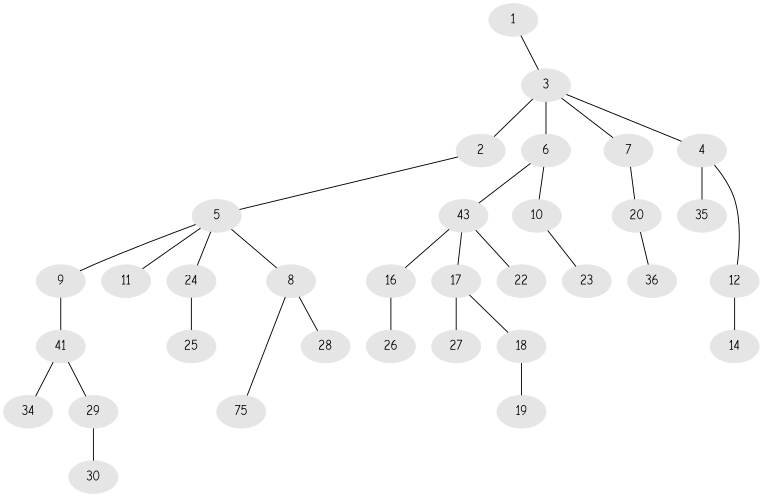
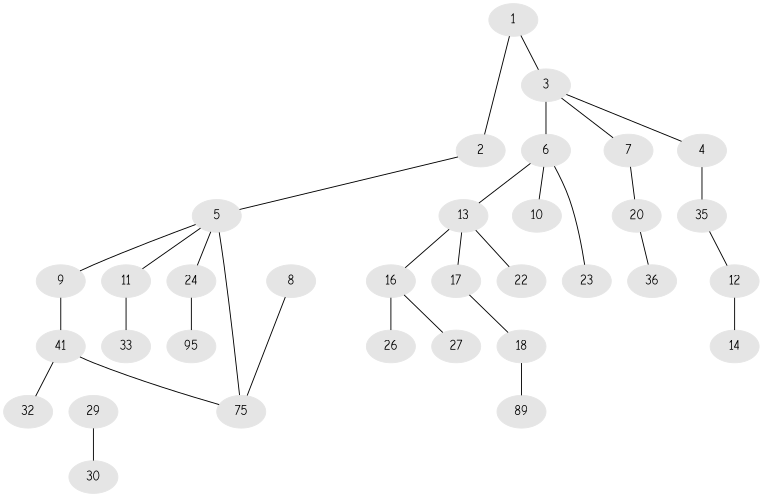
edge "3" -- "2": now "1" -- "2"
edge "4" -- "12": now "35" -- "12"
node "43": label "43" -> "13"
edge "5" -- "8": now "5" -- "75"
edge "10" -- "23": now "6" -- "23"
edge "17" -- "27": now "16" -- "27"
node "33": added
node "25": label "25" -> "95"
node "28": removed
edge "41" -- "29": now "41" -- "75"
node "34": label "34" -> "32"
node "19": label "19" -> "89"
